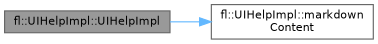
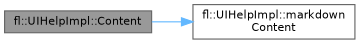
node "fl::UIHelpImpl::UIHelpImpl": label "fl::UIHelpImpl::UIHelpImpl" -> "fl::UIHelpImpl::Content"
